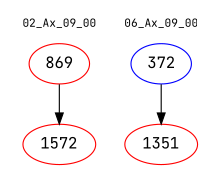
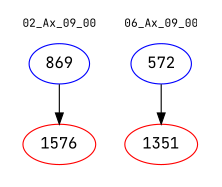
node "869": color red -> blue
node "372": label "372" -> "572"
node "1572": label "1572" -> "1576"
